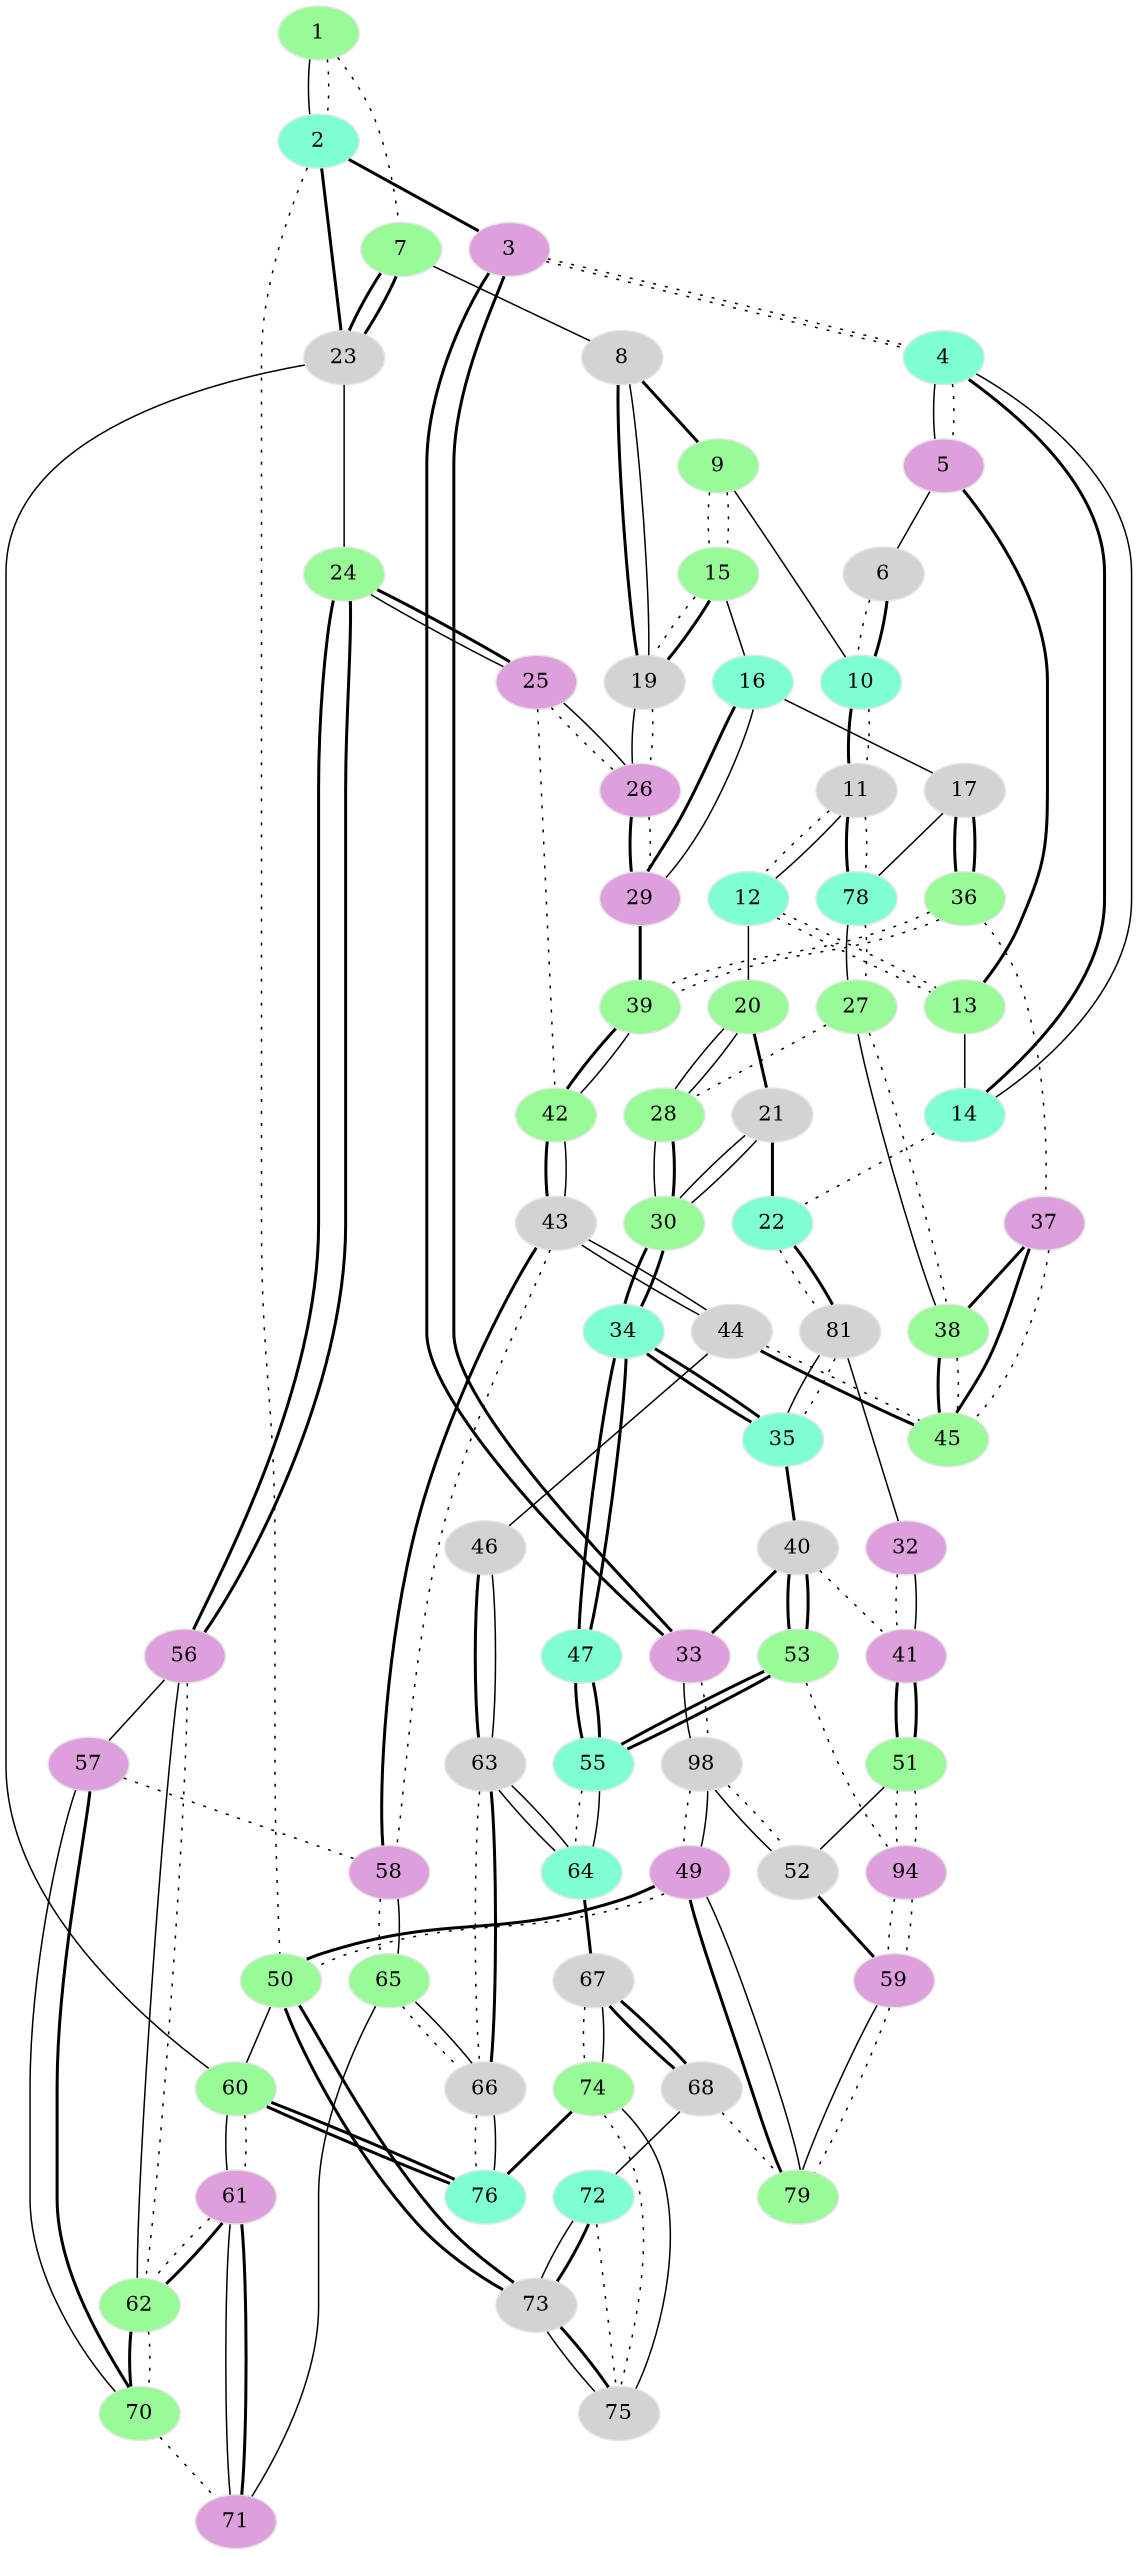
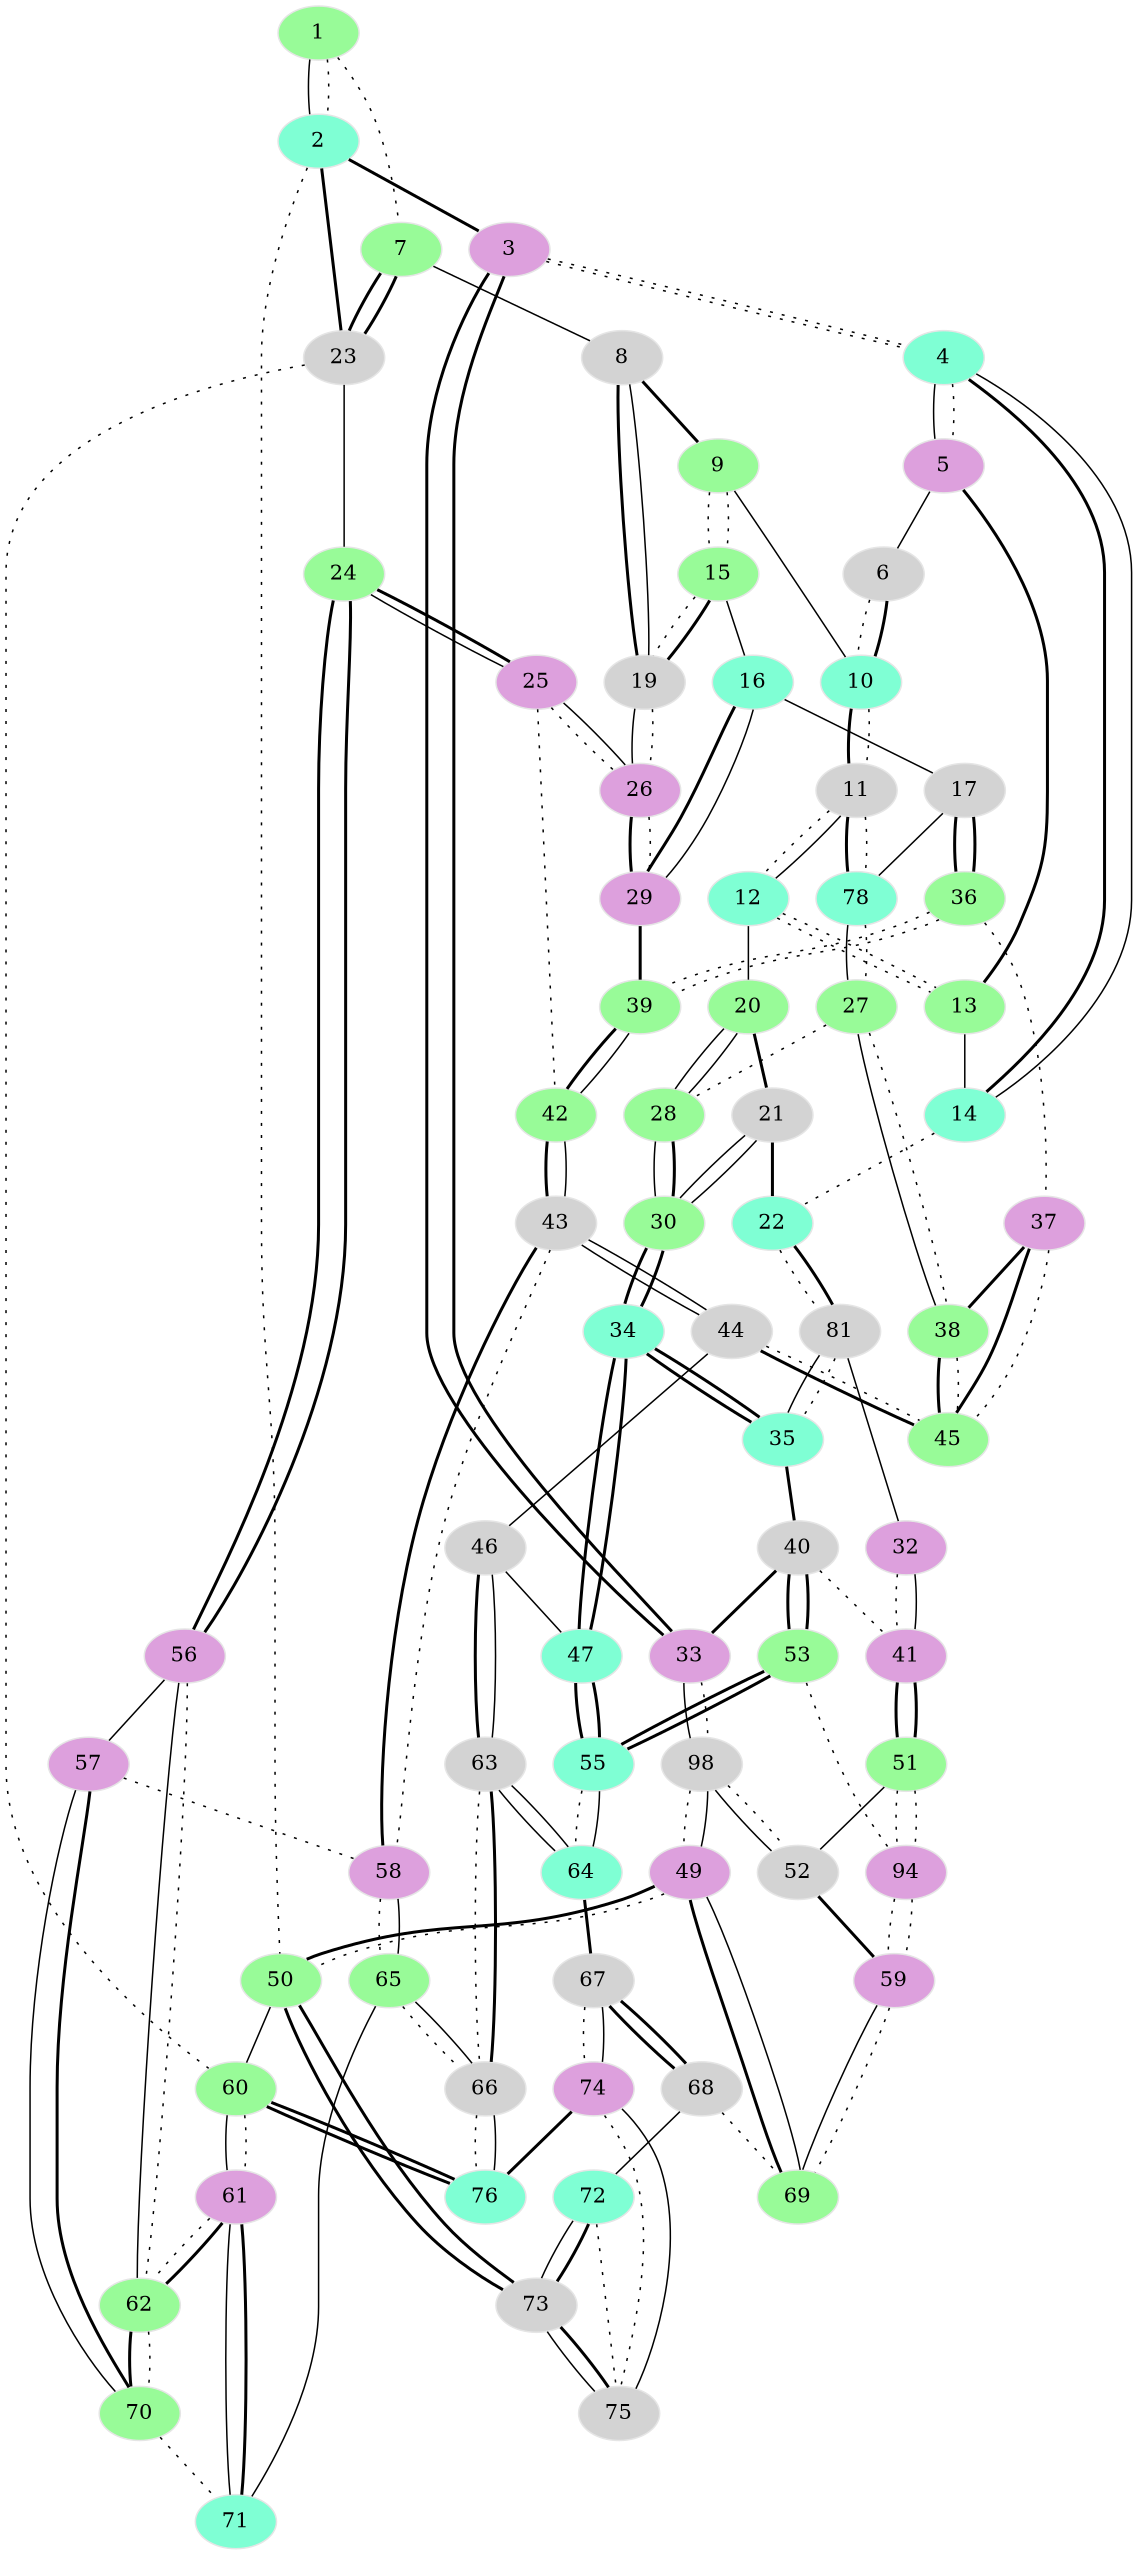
edge "23" -- "60": style solid -> dotted
edge "46" -- "47": added
node "74": fillcolor palegreen -> plum
node "79": label "79" -> "69"
node "71": fillcolor plum -> aquamarine
